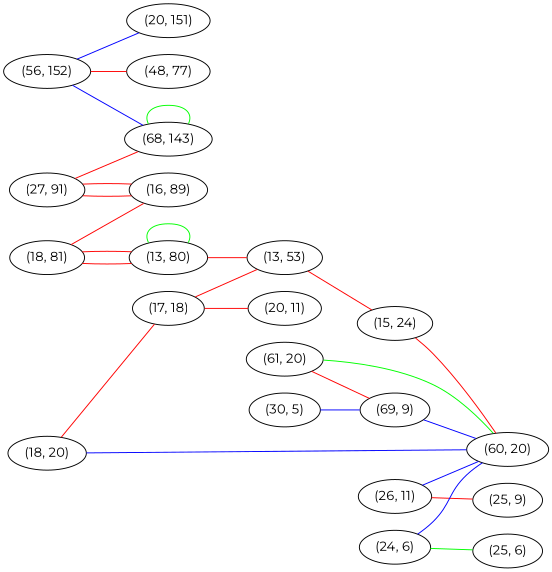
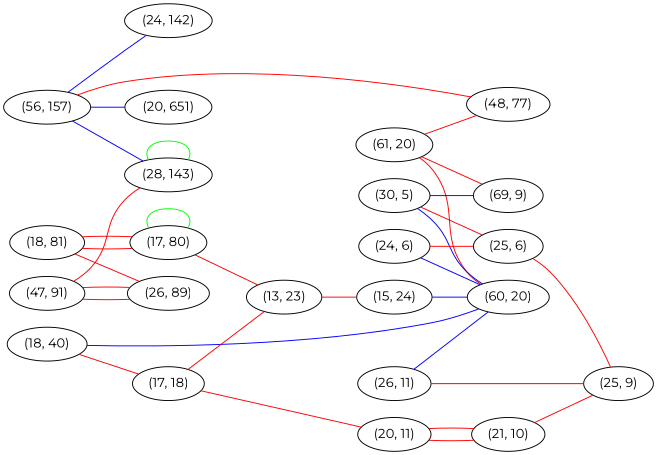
node "(24, 142)": added
node "(20, 151)": label "(20, 151)" -> "(20, 651)"
node "(56, 152)": label "(56, 152)" -> "(56, 157)"
edge "(48, 77)" -- "(61, 20)": added
node "(68, 143)": label "(68, 143)" -> "(28, 143)"
node "(27, 91)": label "(27, 91)" -> "(47, 91)"
node "(16, 89)": label "(16, 89)" -> "(26, 89)"
edge "(30, 5)" -- "(25, 6)": added
node "(13, 80)": label "(13, 80)" -> "(17, 80)"
node "(13, 53)": label "(13, 53)" -> "(13, 23)"
edge "(25, 6)" -- "(25, 9)": added
edge "(61, 20)" -- "(60, 20)": color green -> red
edge "(15, 24)" -- "(60, 20)": color red -> blue
edge "(69, 9)" -- "(60, 20)": now "(30, 5)" -- "(60, 20)"
node "(21, 10)": added
node "(18, 20)": label "(18, 20)" -> "(18, 40)"
edge "(24, 6)" -- "(25, 6)": color green -> red
